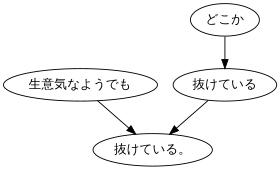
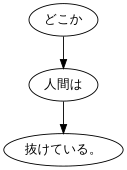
node "生意気なようでも": removed
node "抜けている": label "抜けている" -> "人間は"
